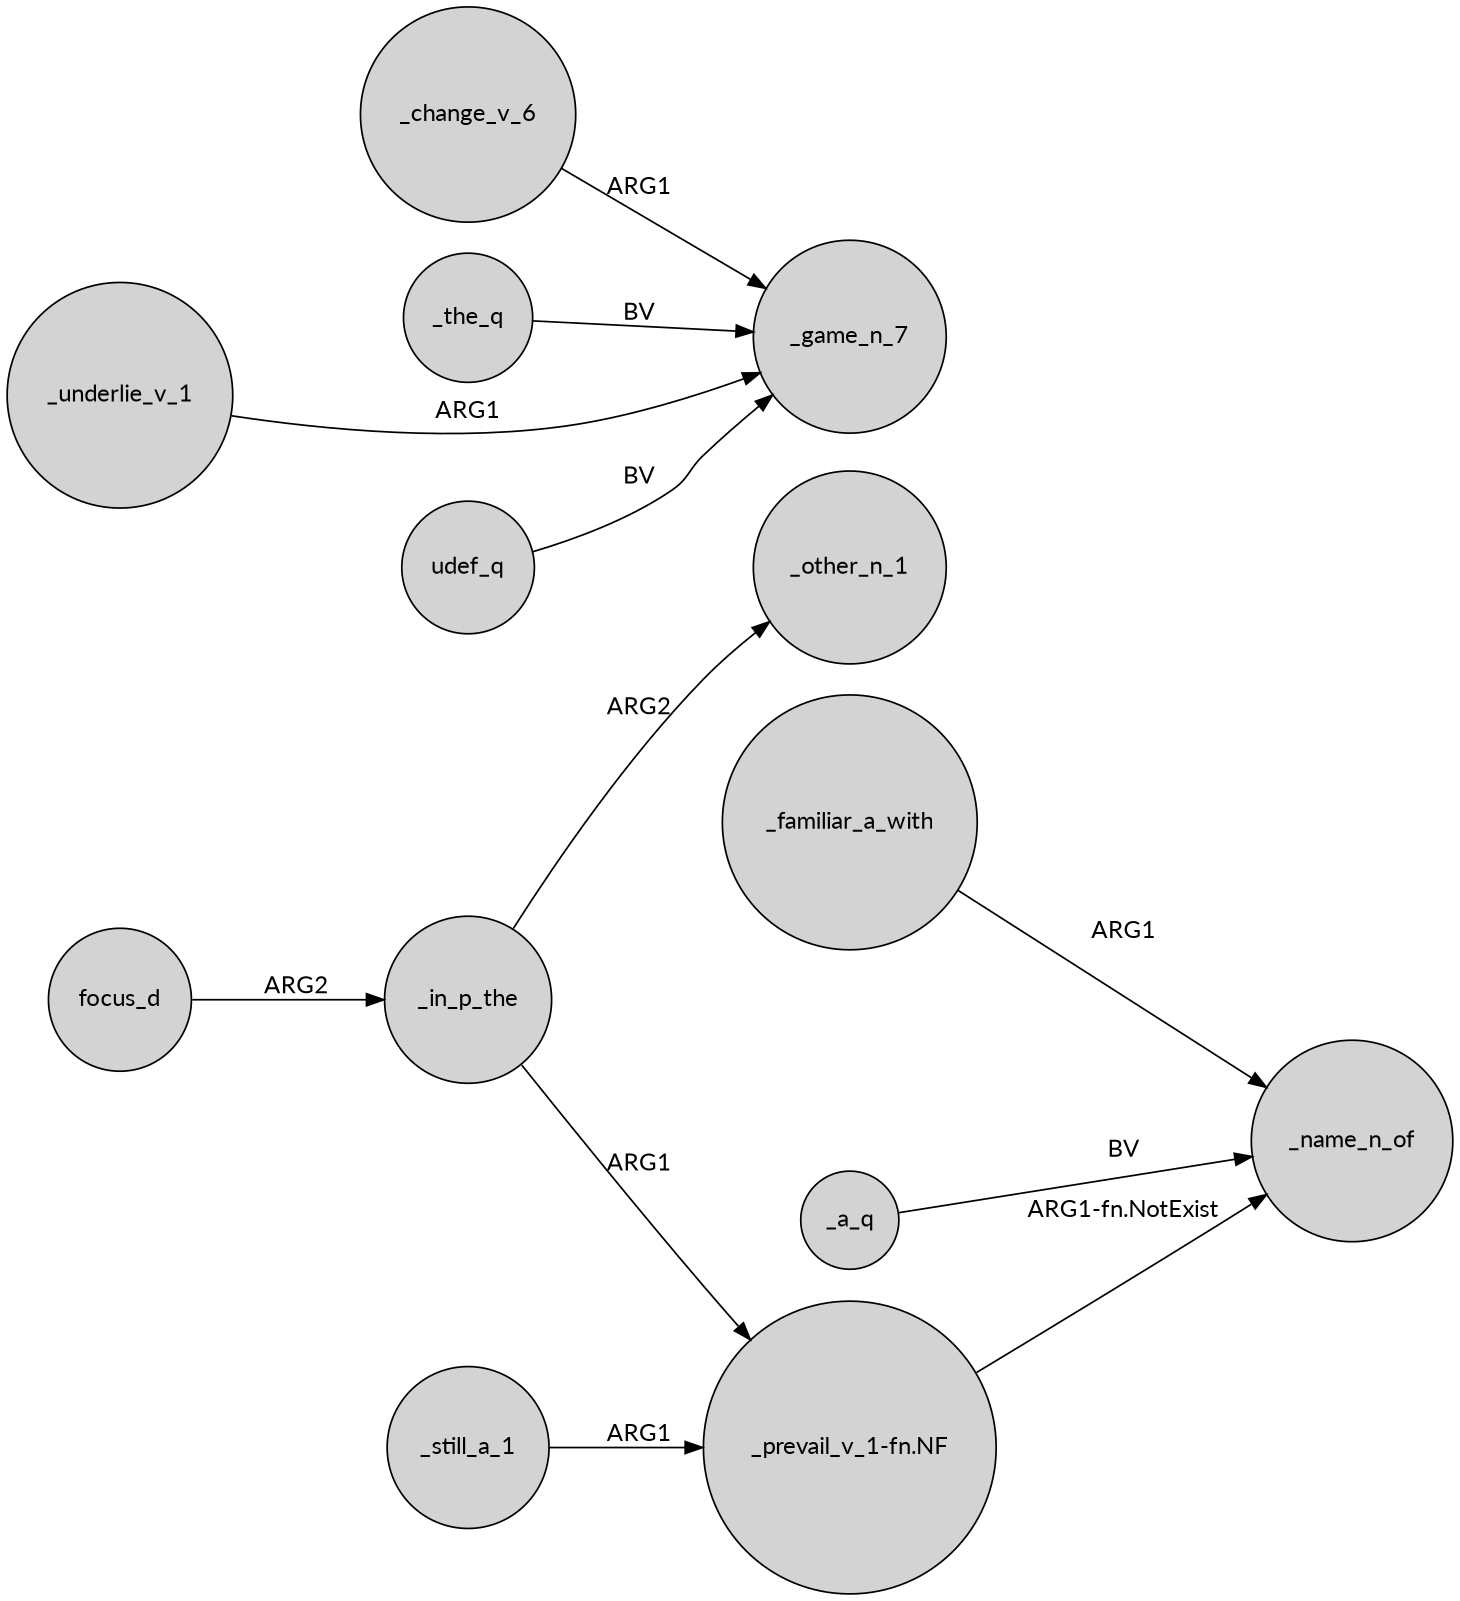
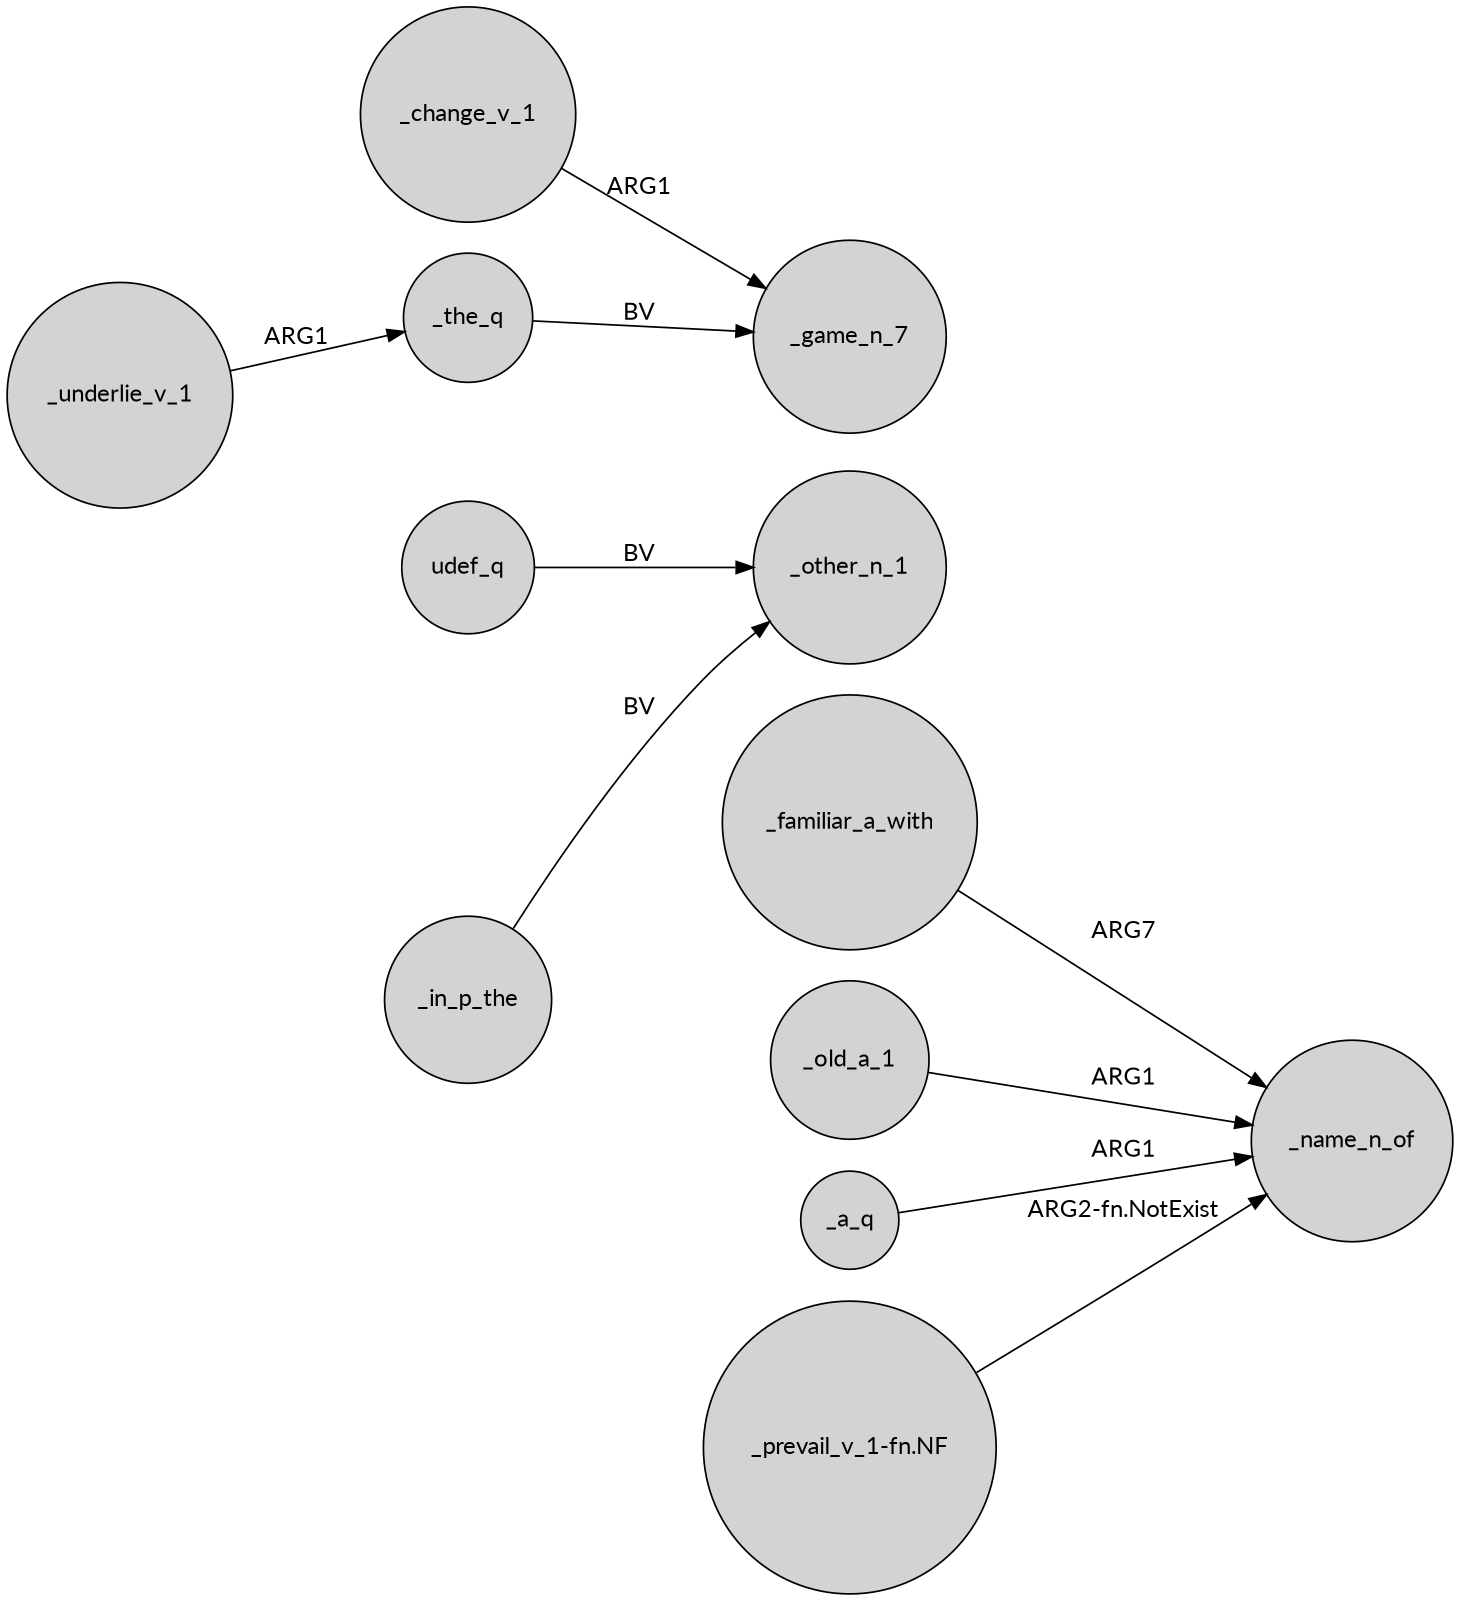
node "_change_v_6": label "_change_v_6" -> "_change_v_1"
edge "_underlie_v_1" -> "_game_n_7": now "_underlie_v_1" -> "_the_q"
edge "udef_q" -> "_game_n_7": now "udef_q" -> "_other_n_1"
edge "_in_p_the" -> "_other_n_1": label "ARG2" -> "BV"
edge "_familiar_a_with" -> "_name_n_of": label "ARG1" -> "ARG7"
node "focus_d": removed
node "_old_a_1": added
edge "_a_q" -> "_name_n_of": label "BV" -> "ARG1"
edge "_in_p_the" -> "_prevail_v_1-fn.NF": removed, label "ARG1"
edge "_prevail_v_1-fn.NF" -> "_name_n_of": label "ARG1-fn.NotExist" -> "ARG2-fn.NotExist"
node "_still_a_1": removed
